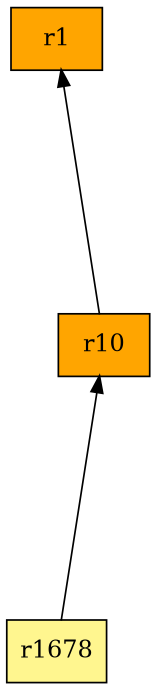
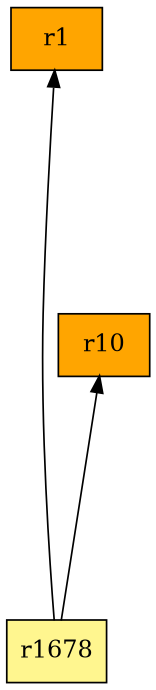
edge "r10" -> "r1": now "r1678" -> "r1"
